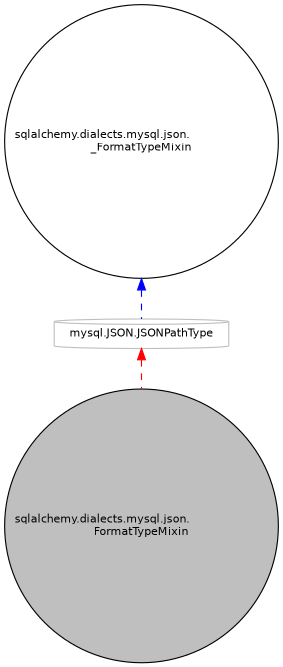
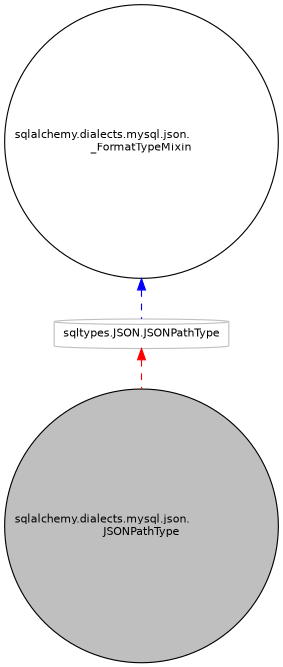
node "mysql.JSON.JSONPathType": label "mysql.JSON.JSONPathType" -> "sqltypes.JSON.JSONPathType"
node "sqlalchemy.dialects.mysql.json. FormatTypeMixin": label "sqlalchemy.dialects.mysql.json. FormatTypeMixin" -> "sqlalchemy.dialects.mysql.json. JSONPathType"
